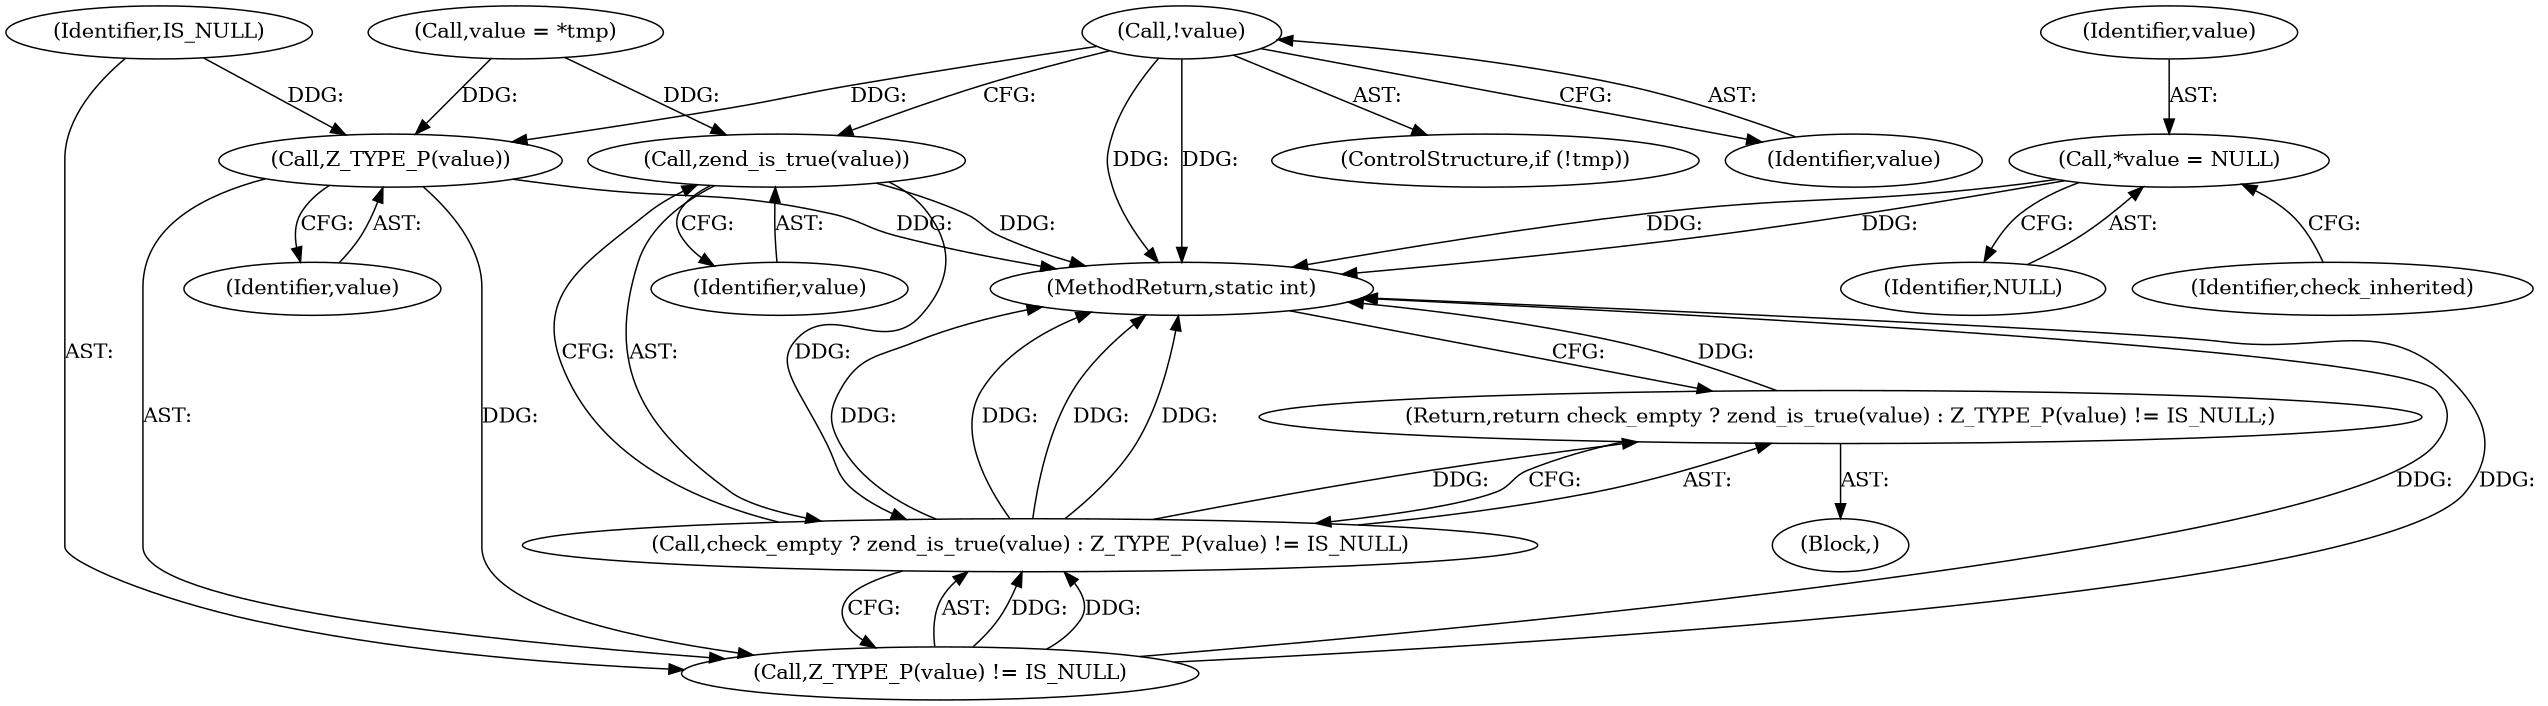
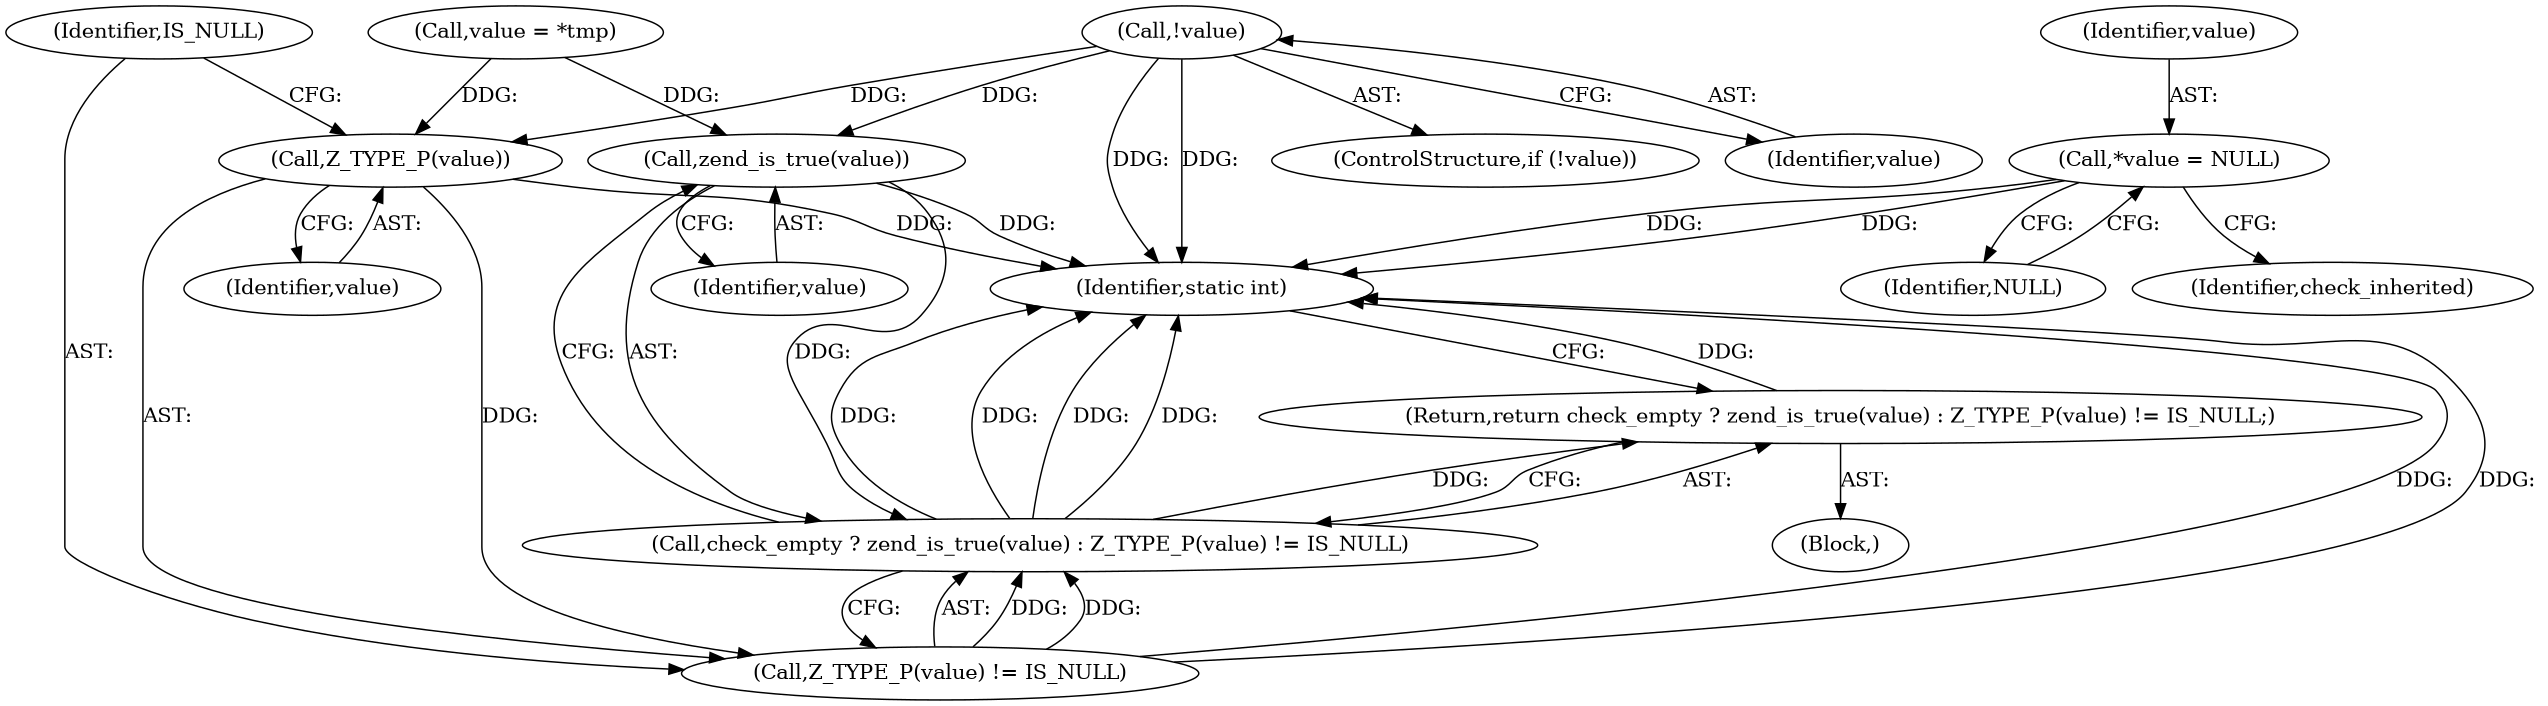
edge "(Identifier,IS_NULL)" -> "(Call,Z_TYPE_P(value))": label "DDG: " -> "CFG: "
edge "(Call,!value)" -> "(Call,zend_is_true(value))": label "CFG: " -> "DDG: "
node "(ControlStructure,if (!tmp))": label "(ControlStructure,if (!tmp))" -> "(ControlStructure,if (!value))"
edge "(Identifier,check_inherited)" -> "(Call,*value = NULL)": reversed
edge "(Identifier,NULL)" -> "(Call,*value = NULL)": label "AST: " -> "CFG: "
node "(MethodReturn,static int)": label "(MethodReturn,static int)" -> "(Identifier,static int)"
